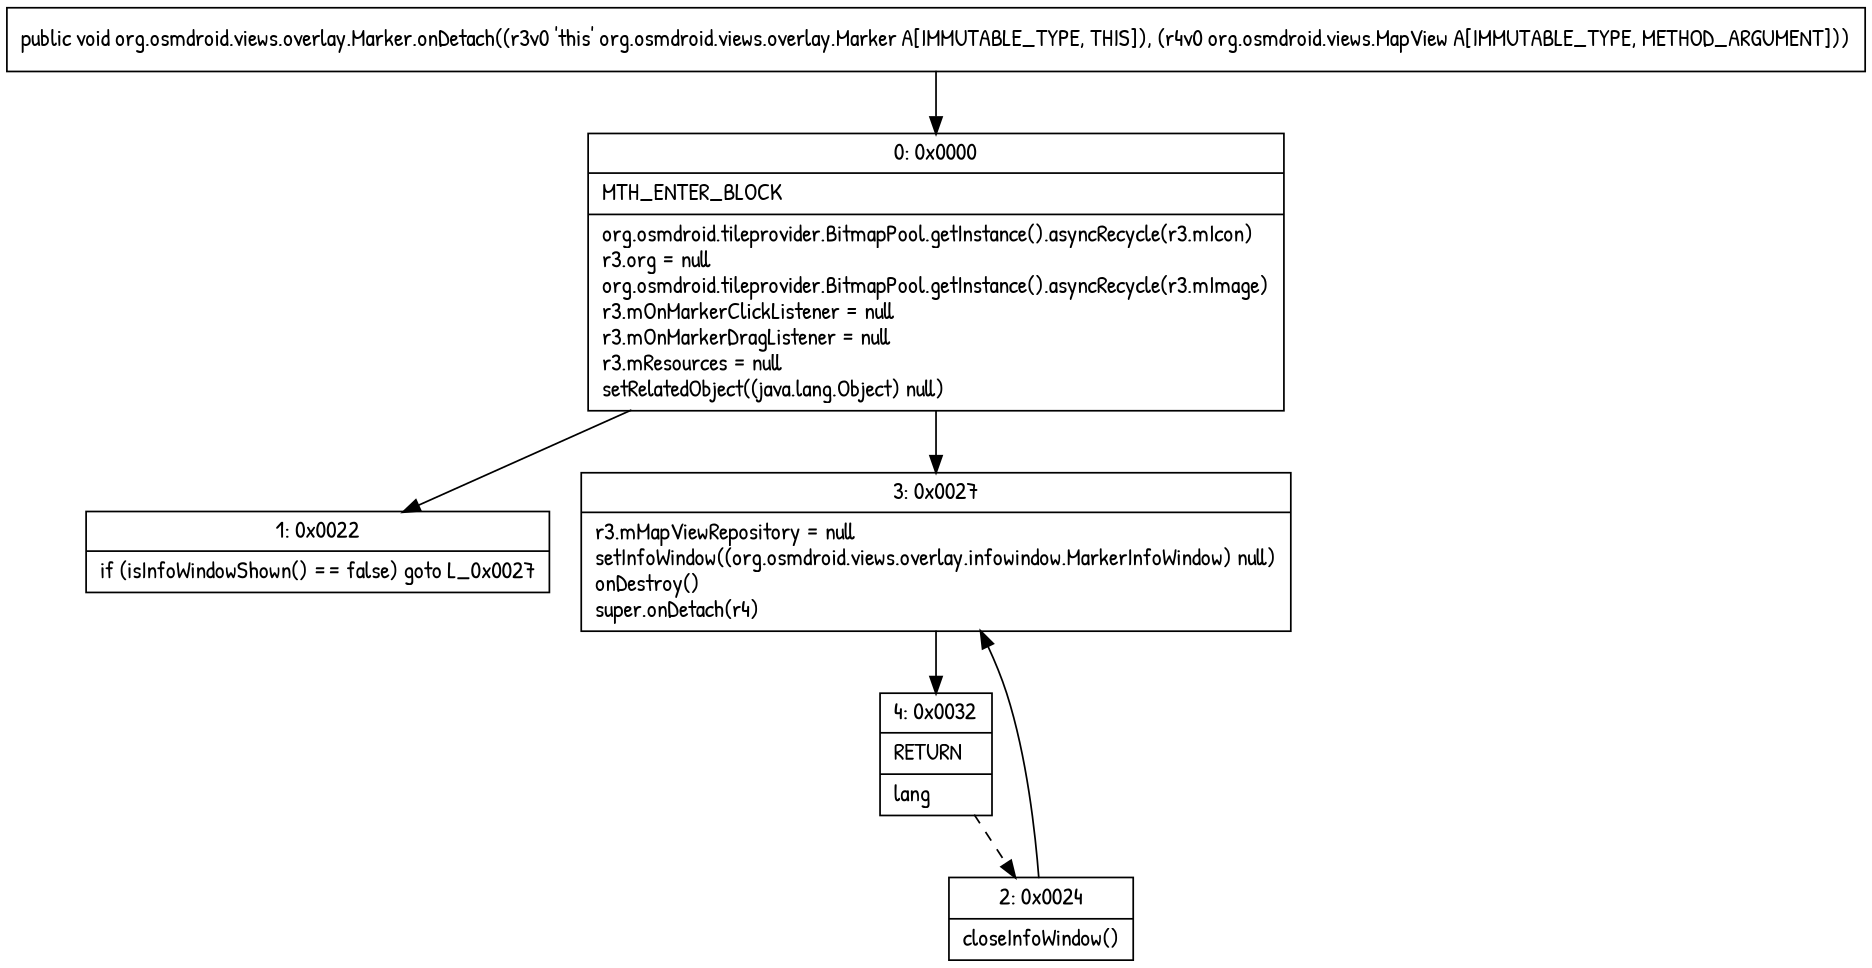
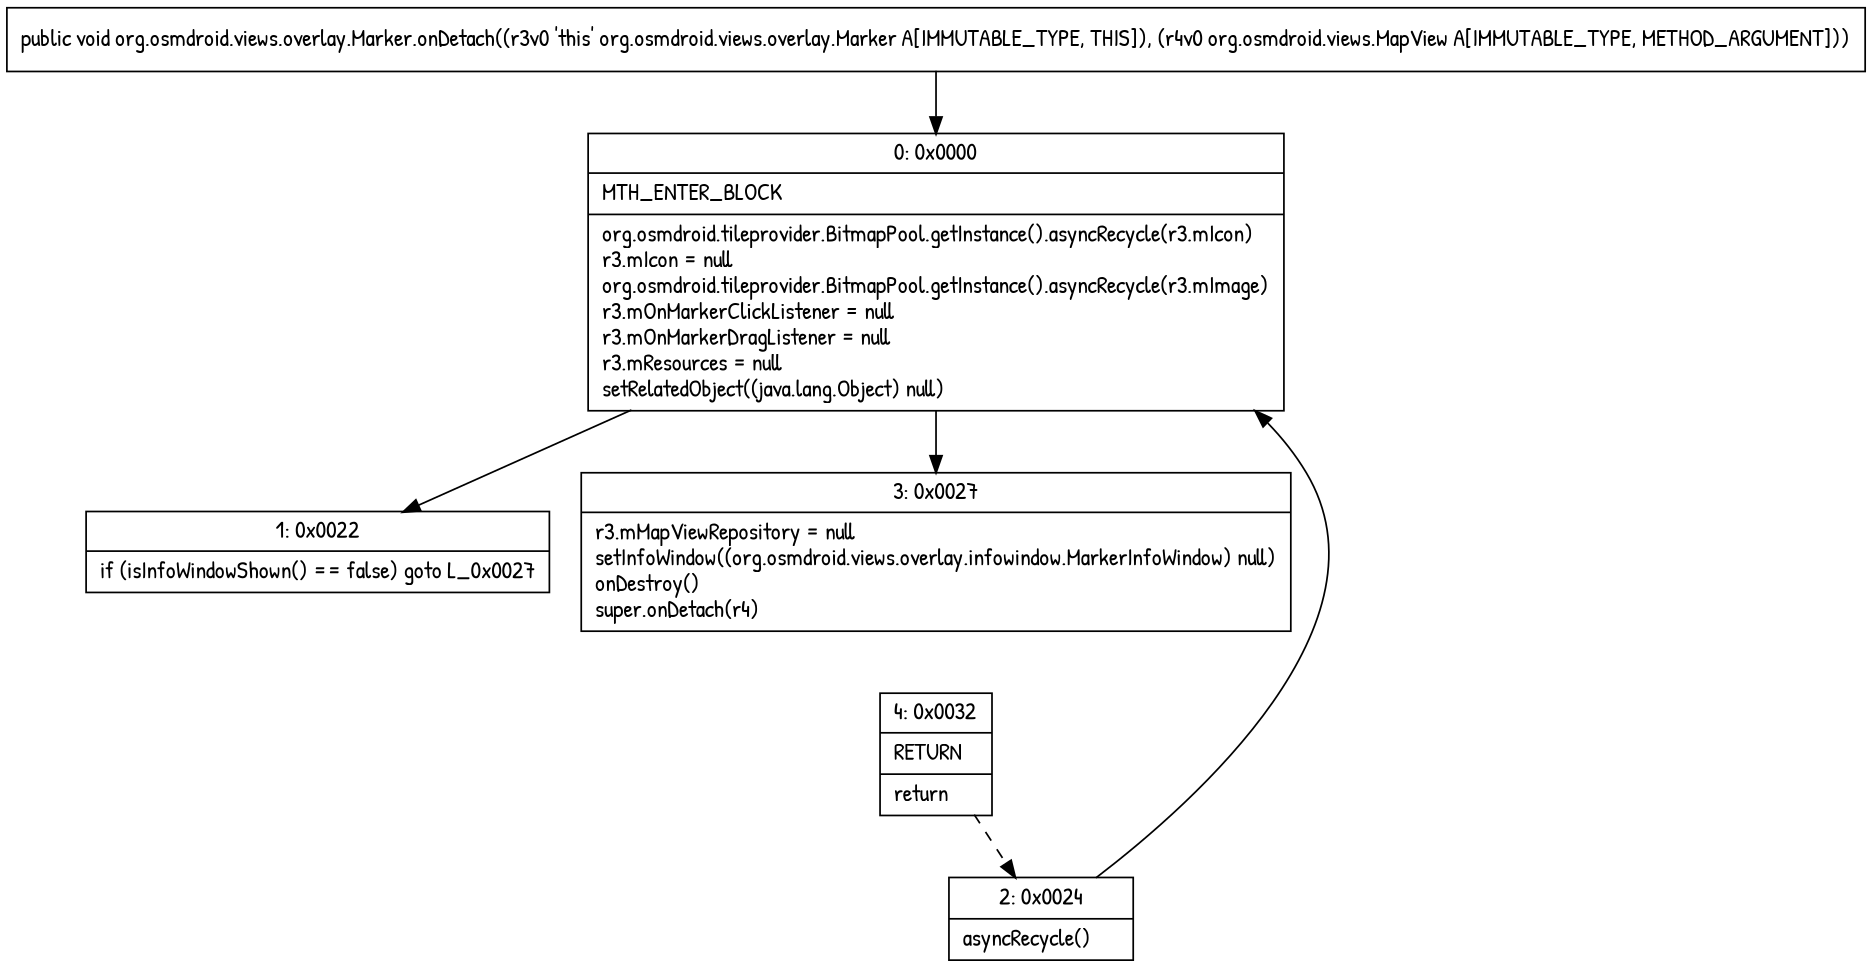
node "0: 0x0000": text "r3.org = null" -> "r3.mIcon = null"
edge "3: 0x0027" -> "4: 0x0032": removed
edge "2: 0x0024" -> "3: 0x0027": now "2: 0x0024" -> "0: 0x0000"
node "4: 0x0032": text "lang" -> "return"
node "2: 0x0024": text "closeInfoWindow()" -> "asyncRecycle()"
